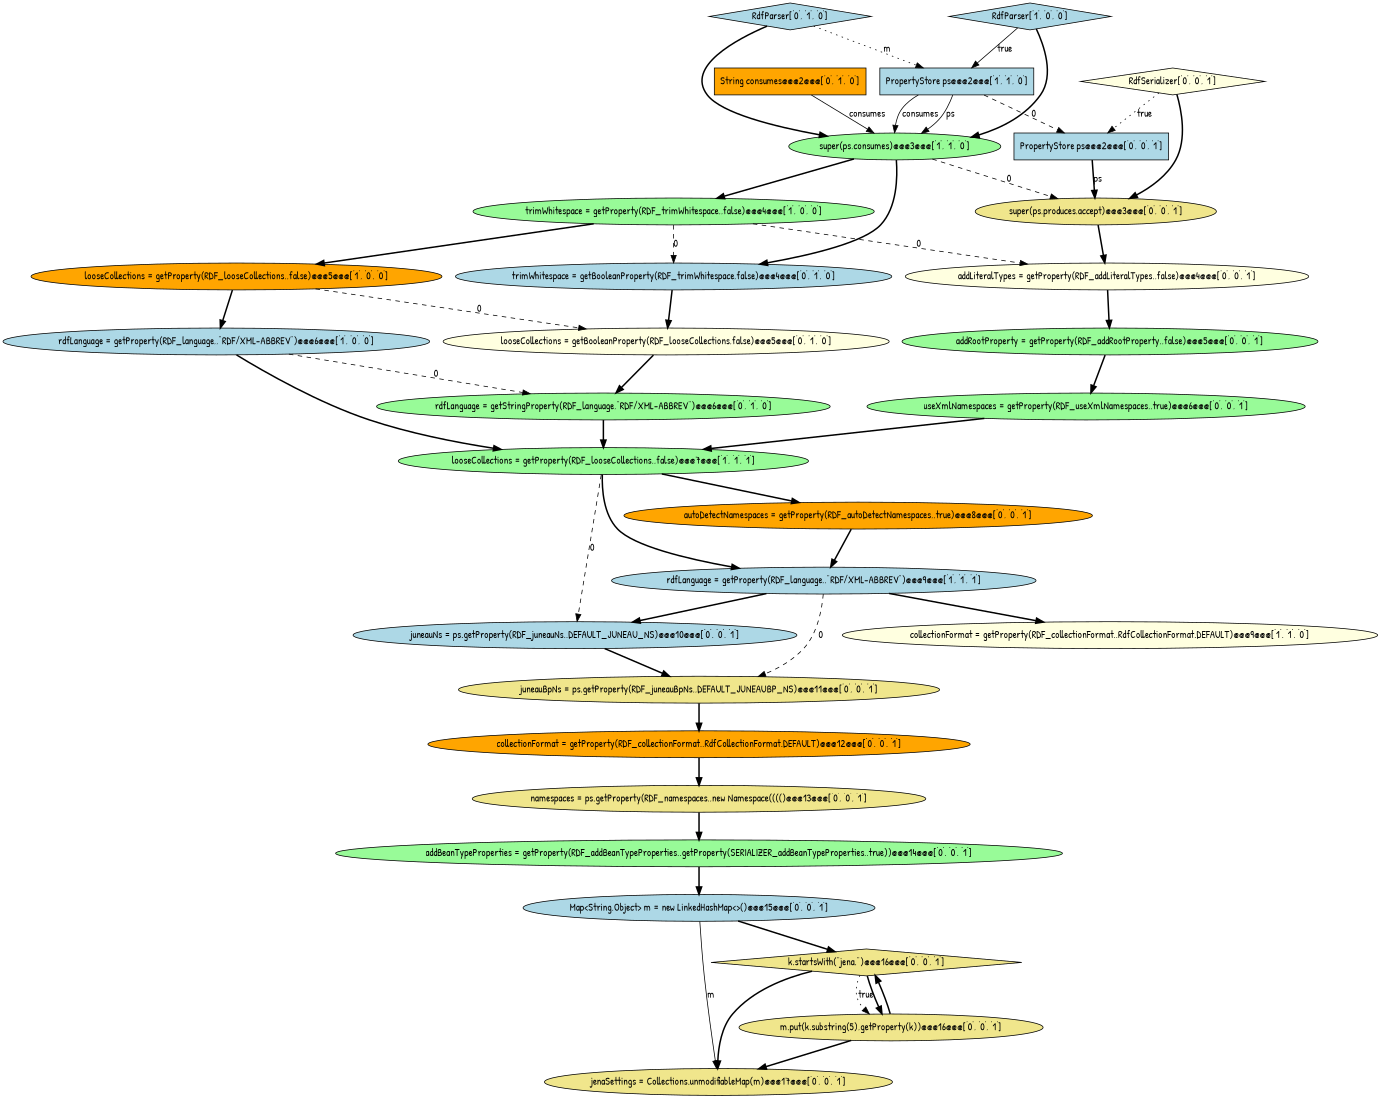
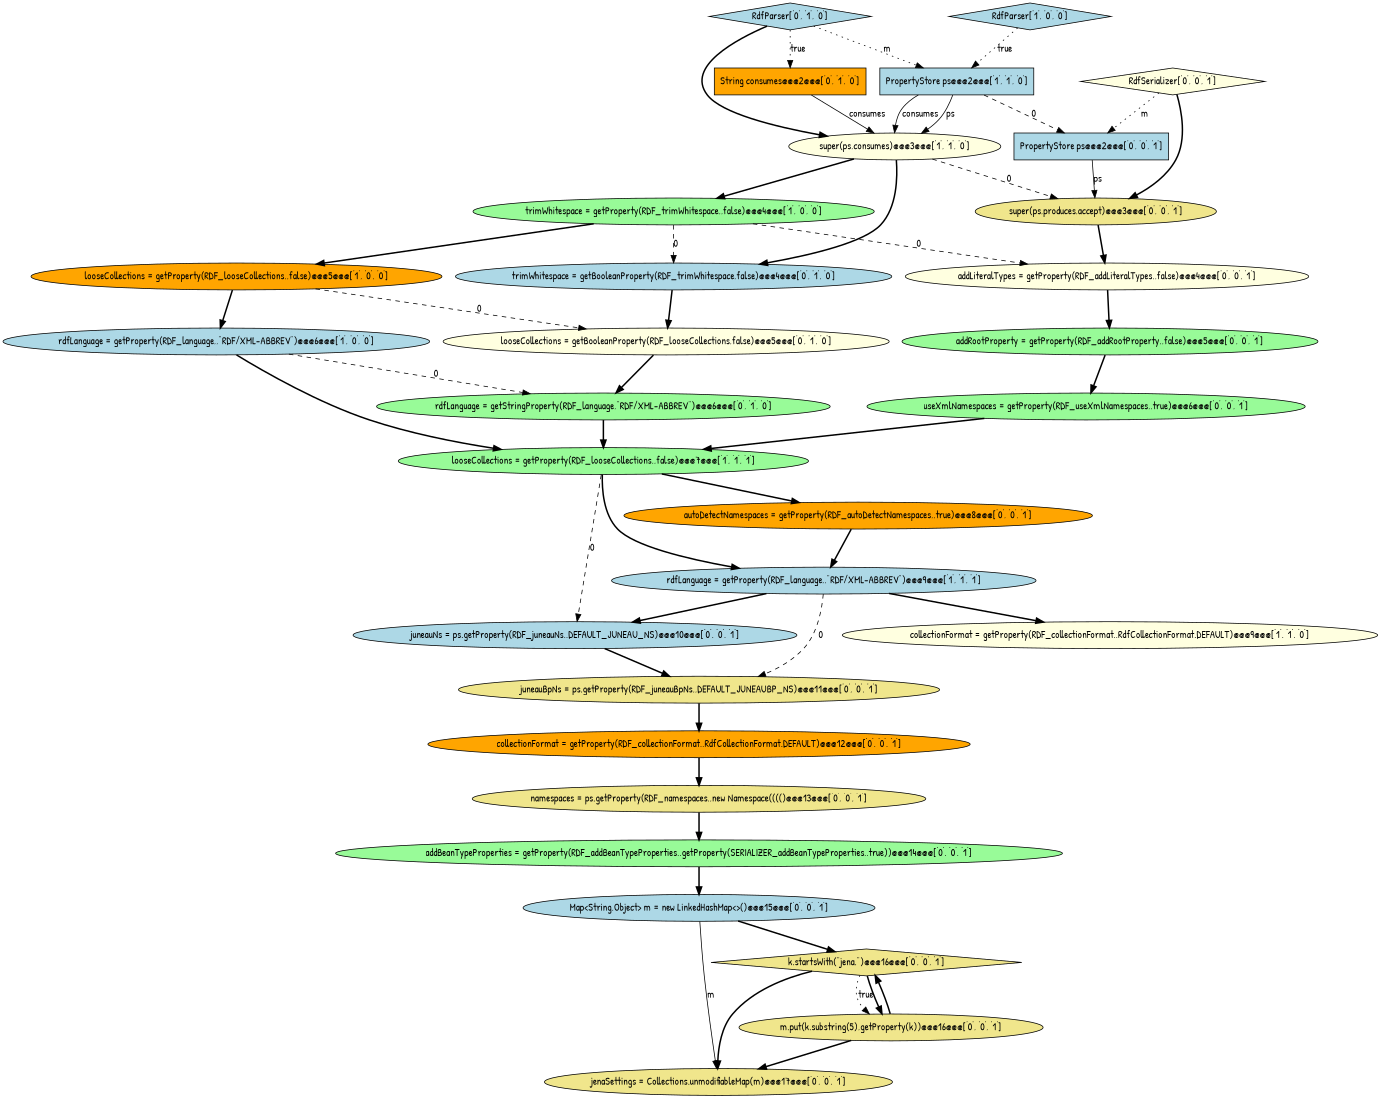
edge "RdfParser['0', '1', '0']" -> "String consumes@@@2@@@['0', '1', '0']": added, label "true"
edge "RdfParser['1', '0', '0']" -> "PropertyStore ps@@@2@@@['1', '1', '0']": style solid -> dotted
edge "RdfParser['1', '0', '0']" -> "super(ps,consumes)@@@3@@@['1', '1', '0']": removed
edge "RdfSerializer['0', '0', '1']" -> "PropertyStore ps@@@2@@@['0', '0', '1']": label "true" -> "m"
node "super(ps,consumes)@@@3@@@['1', '1', '0']": fillcolor palegreen -> lightyellow
edge "PropertyStore ps@@@2@@@['0', '0', '1']" -> "super(ps,produces,accept)@@@3@@@['0', '0', '1']": style bold -> solid
